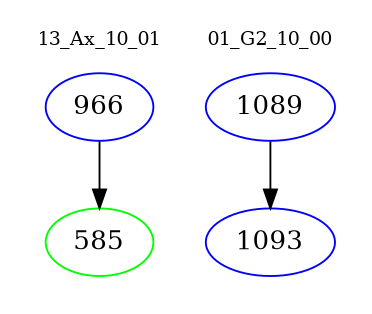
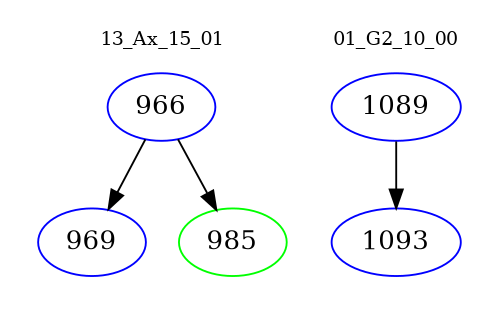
cluster "13_Ax_10_01": label "13_Ax_10_01" -> "13_Ax_15_01"
node "969": added
node "585": label "585" -> "985"
